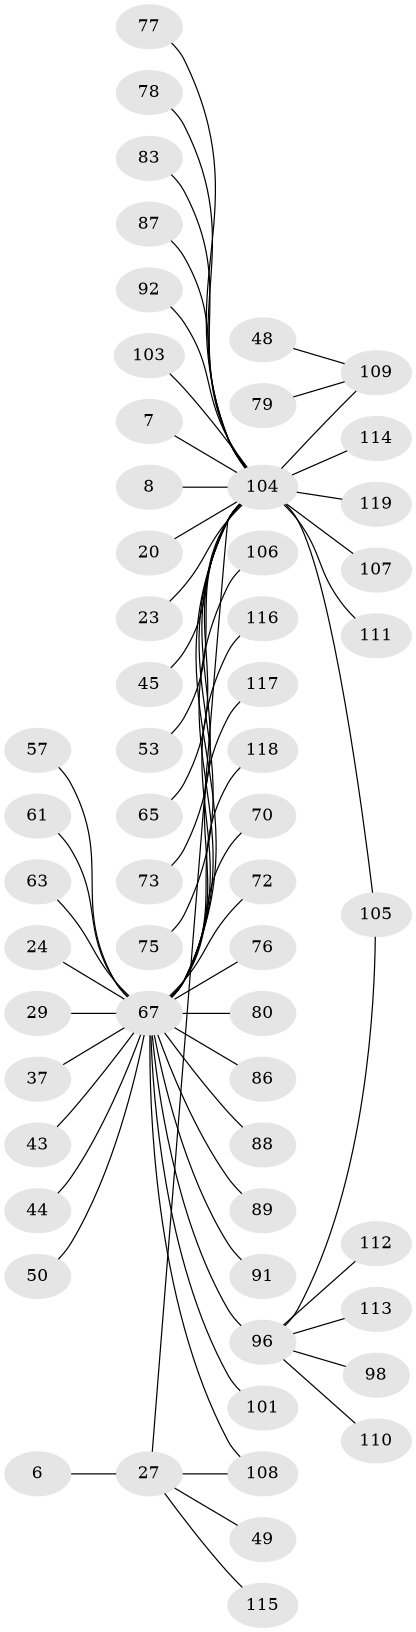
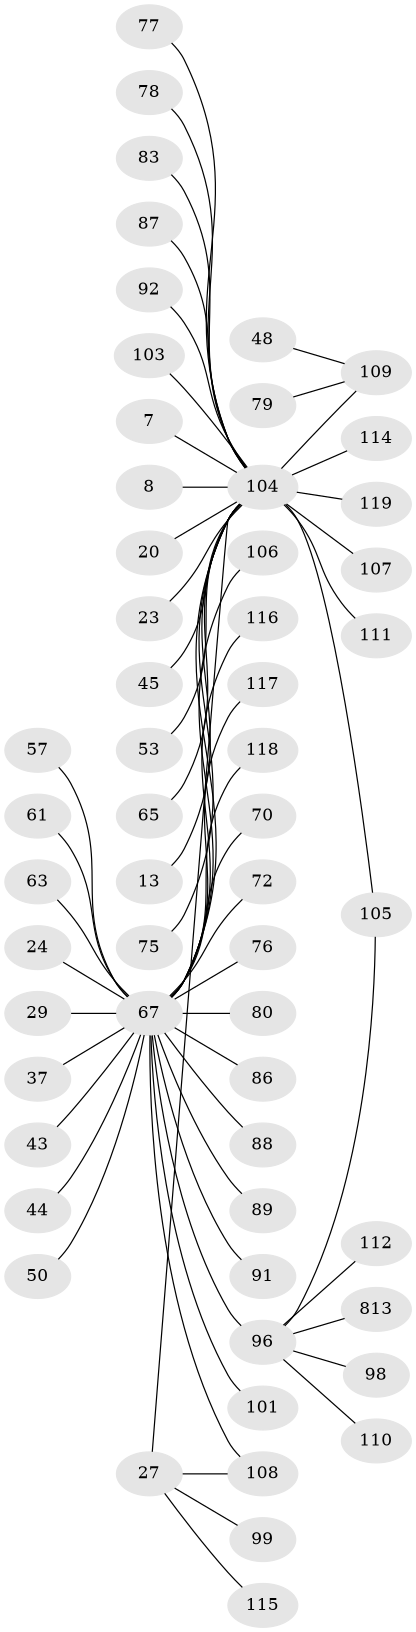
node "73": label "73" -> "13"
node "113": label "113" -> "813"
node "6": removed
node "49": label "49" -> "99"
